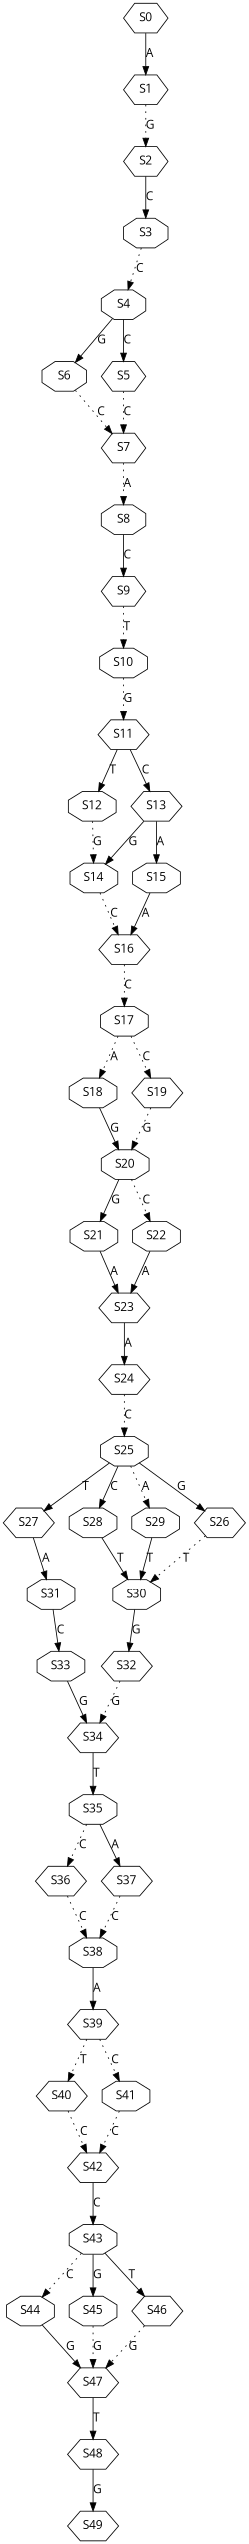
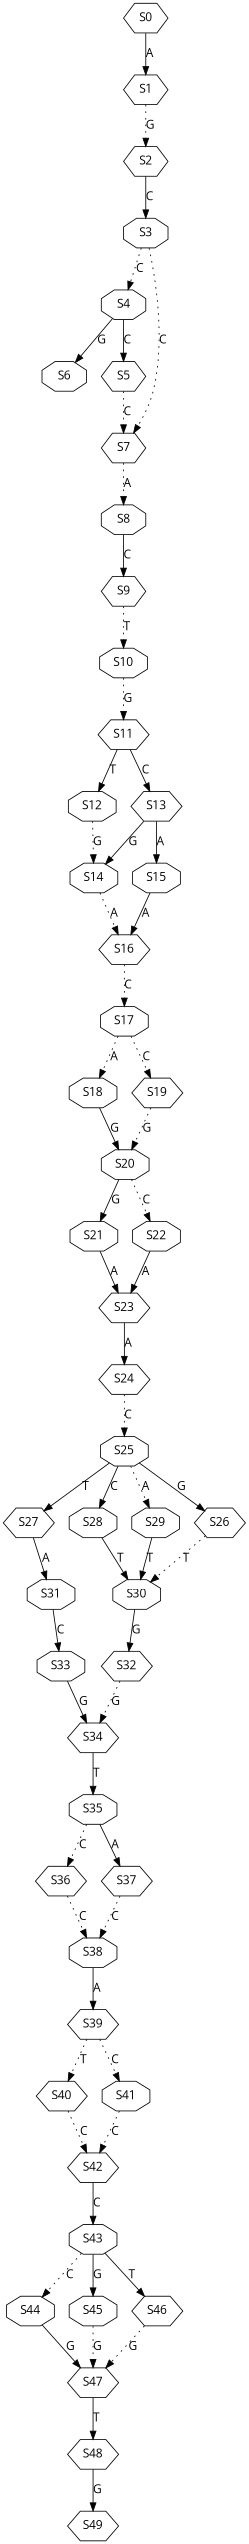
edge "S6" -> "S7": now "S3" -> "S7"
edge "S14" -> "S16": label "C" -> "A"
